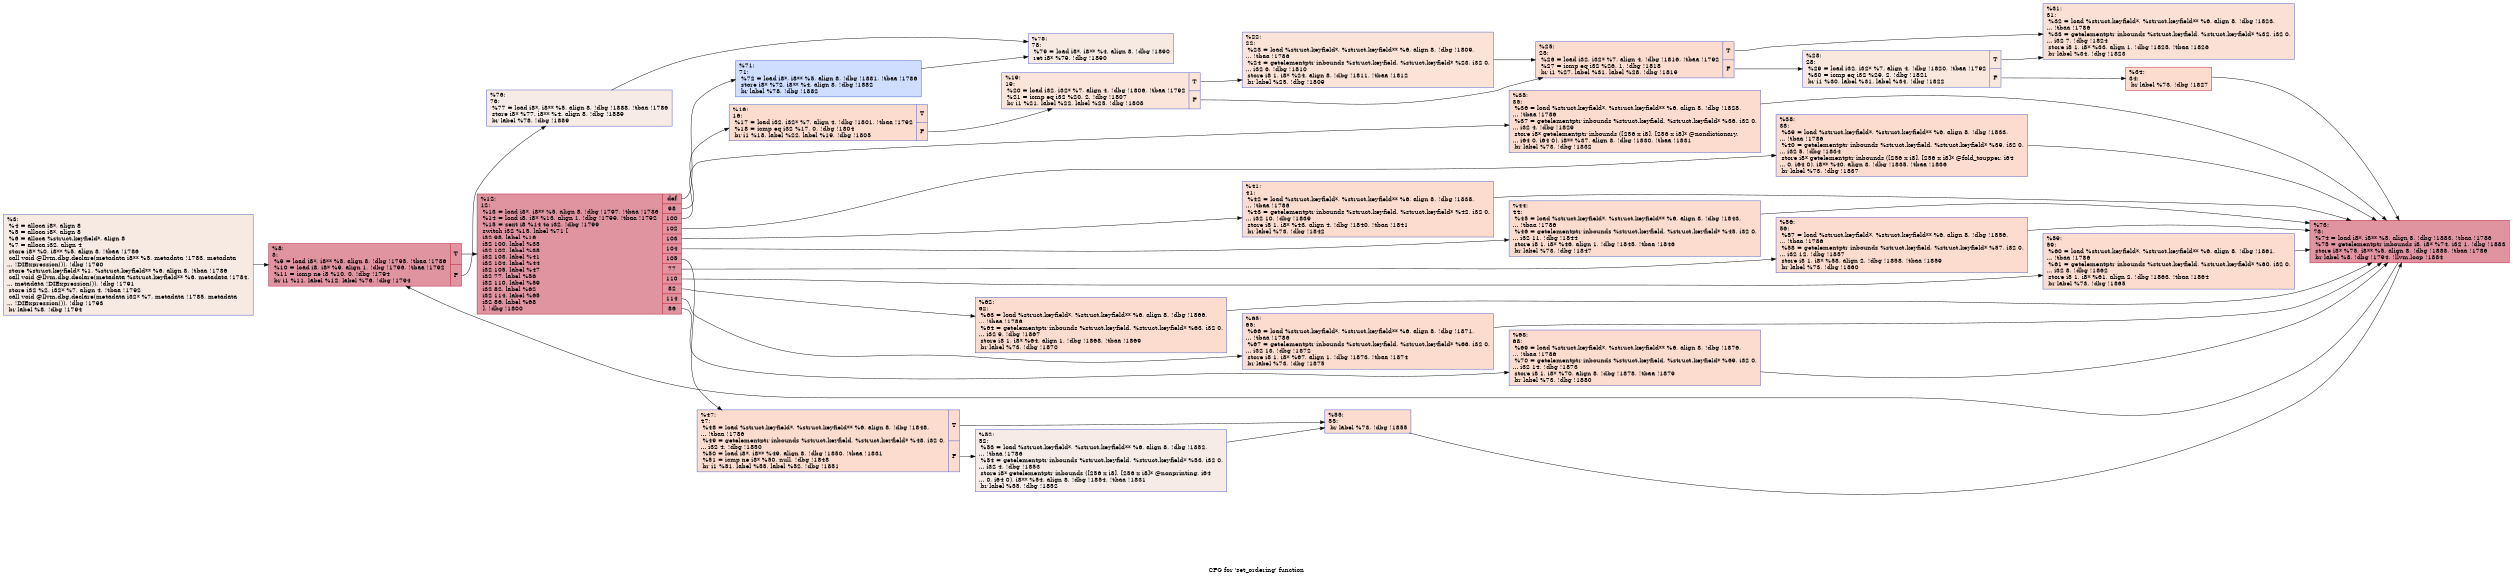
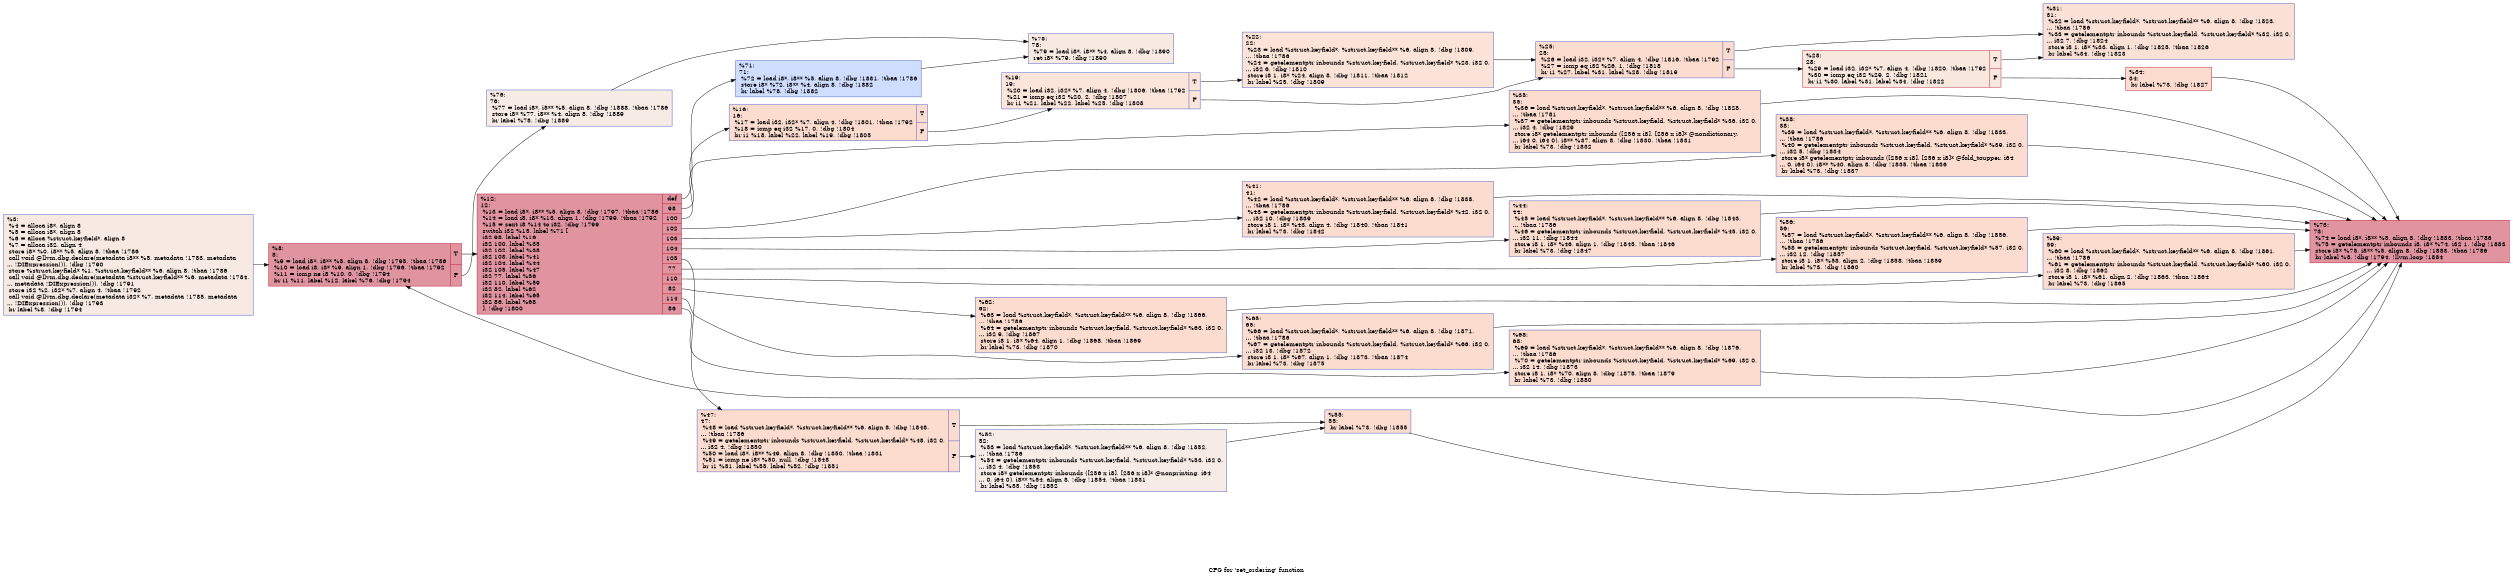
node "%28:": color #3d50c3ff -> #b70d28ff
node "%35:": text "... !tbaa !1786" -> "... !tbaa !1781"
